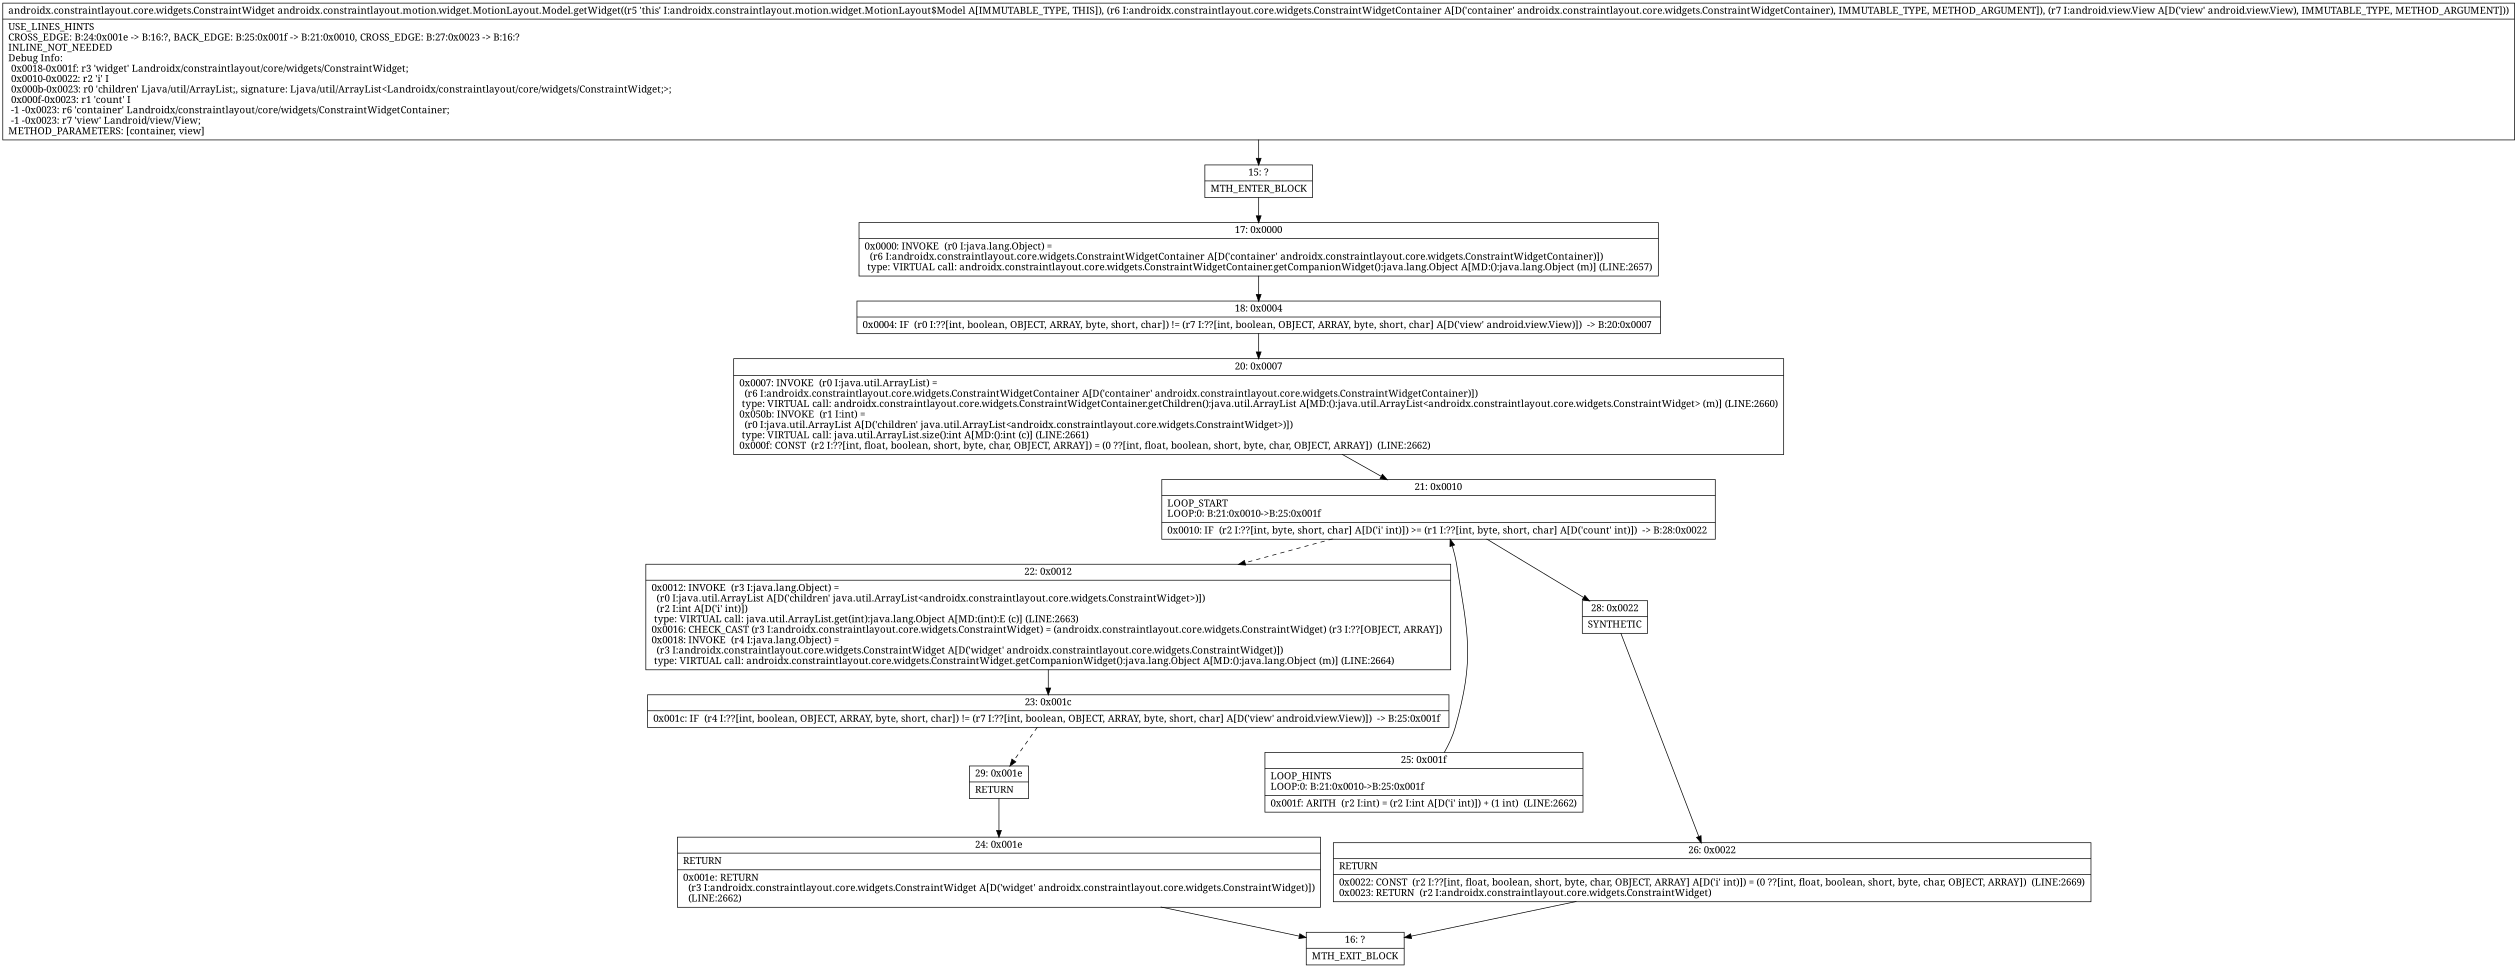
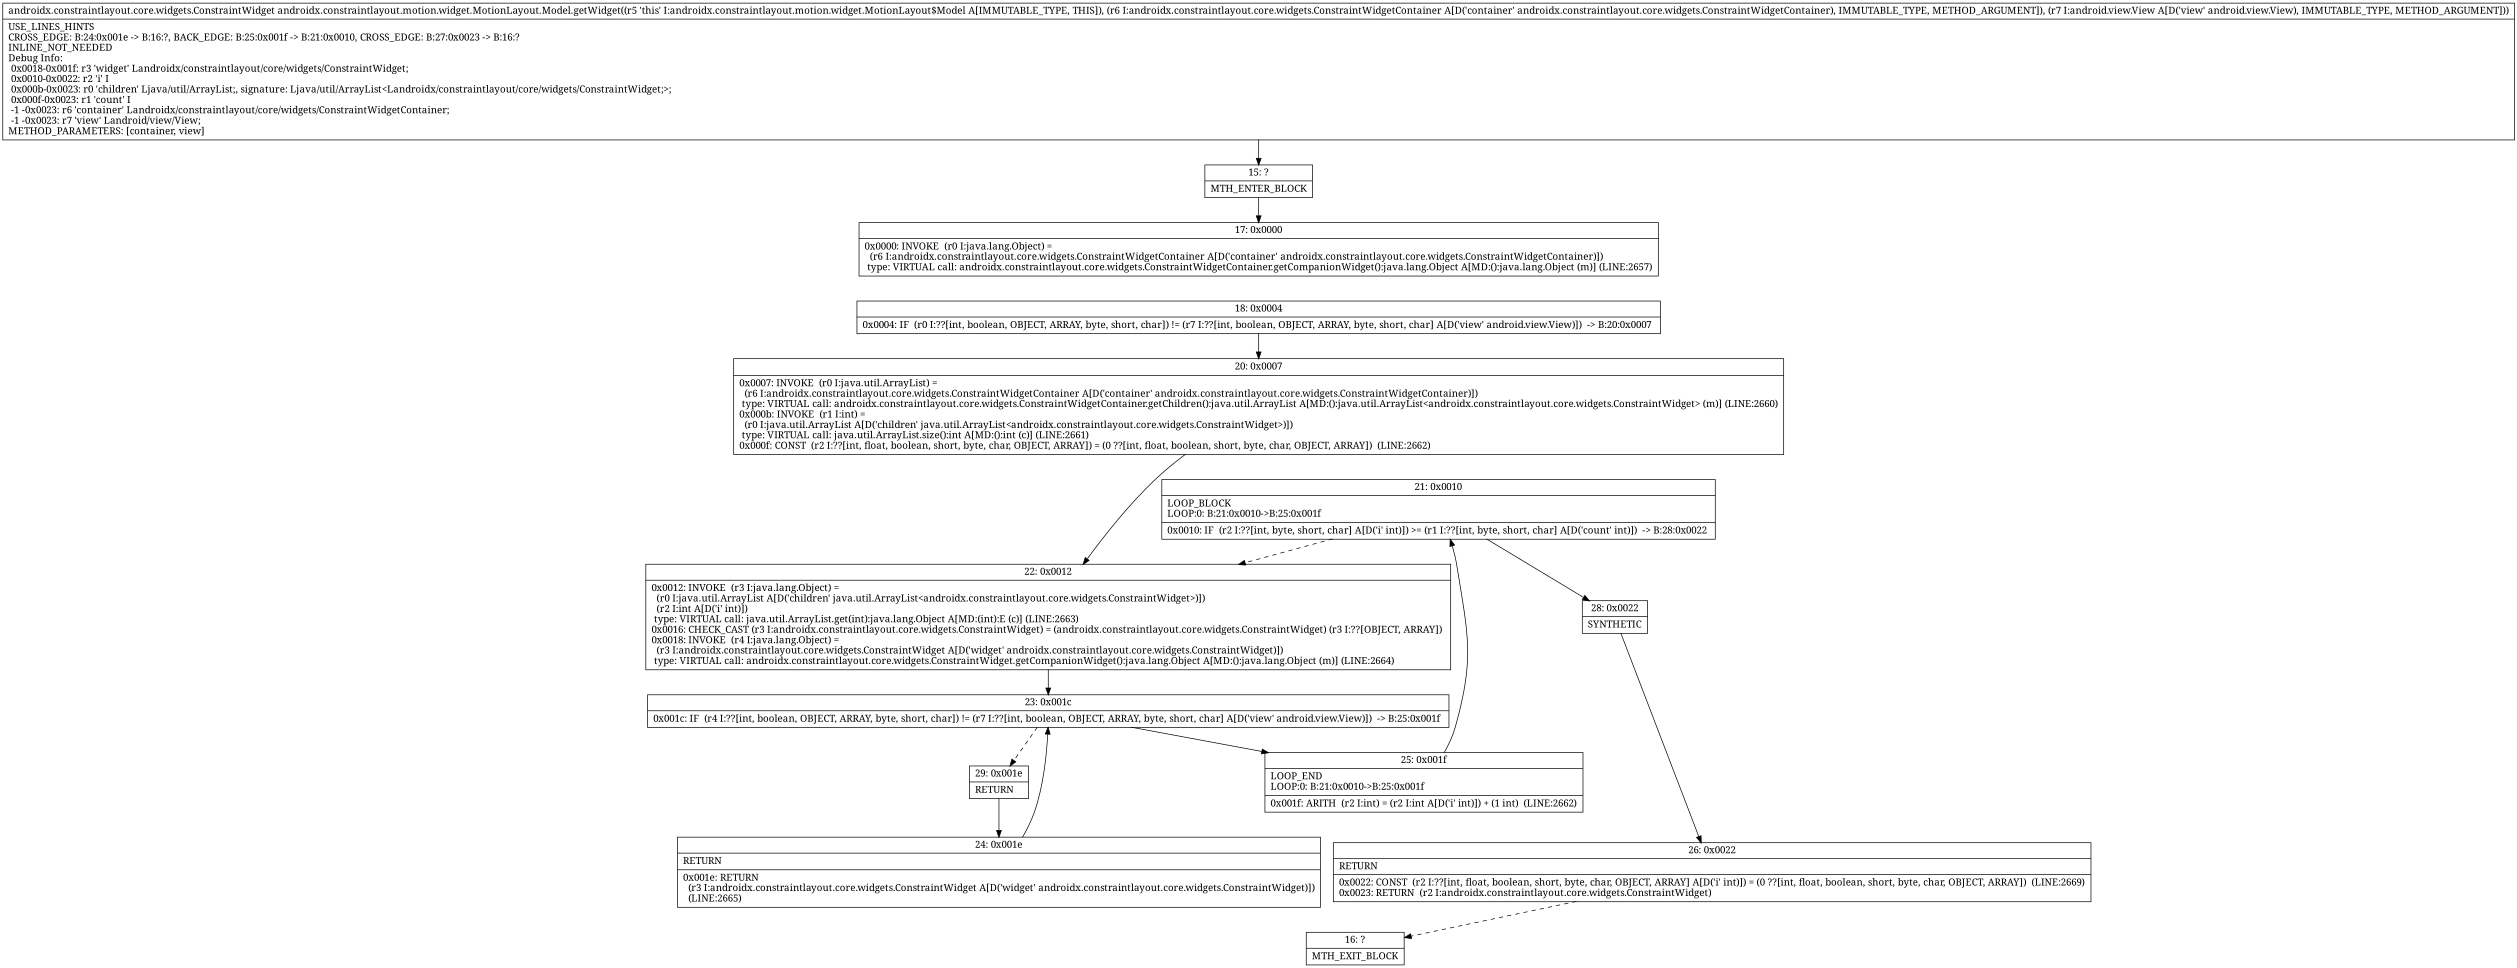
edge "17: 0x0000" -> "18: 0x0004": removed
node "20: 0x0007": text "0x050b: INVOKE  (r1 I:int) =" -> "0x000b: INVOKE  (r1 I:int) ="
edge "20: 0x0007" -> "21: 0x0010": now "20: 0x0007" -> "22: 0x0012"
node "21: 0x0010": text "LOOP_START" -> "LOOP_BLOCK"
edge "23: 0x001c" -> "25: 0x001f": added
node "25: 0x001f": text "LOOP_HINTS" -> "LOOP_END"
node "24: 0x001e": text "(LINE:2662)" -> "(LINE:2665)"
edge "26: 0x0022" -> "16: ?": style solid -> dashed
edge "24: 0x001e" -> "16: ?": now "24: 0x001e" -> "23: 0x001c"
